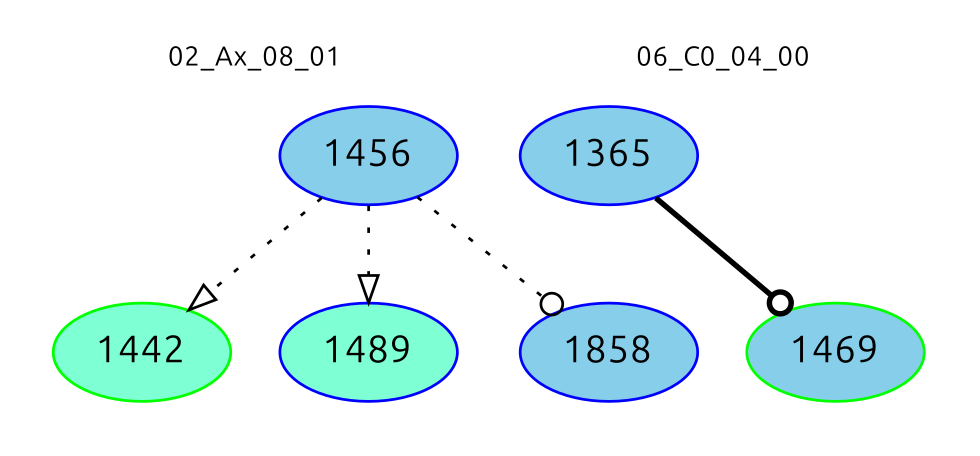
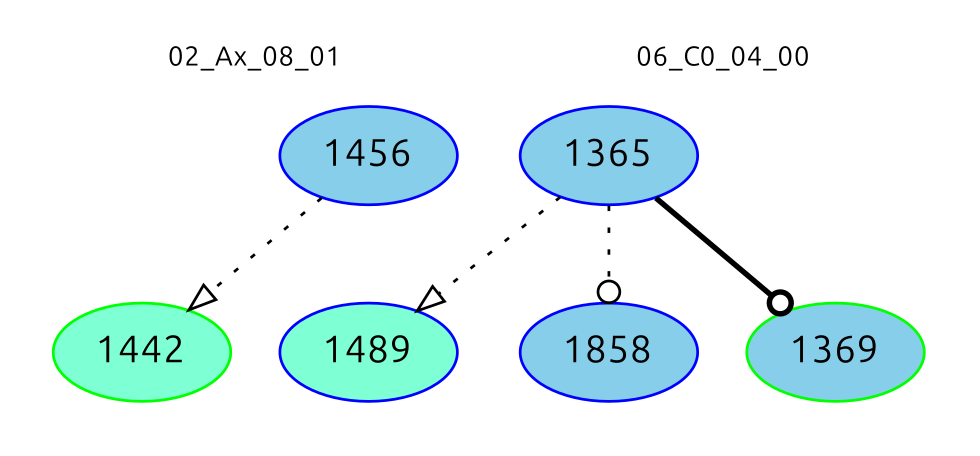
edge "1456" -> "1858": now "1365" -> "1858"
edge "1456" -> "1489": now "1365" -> "1489"
node "1469": label "1469" -> "1369"
